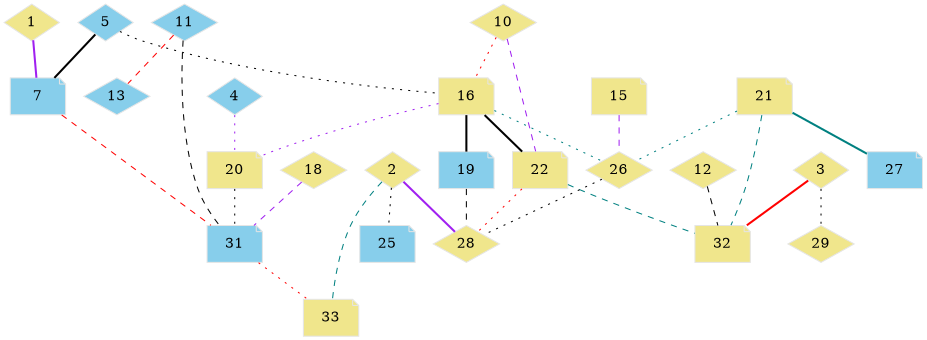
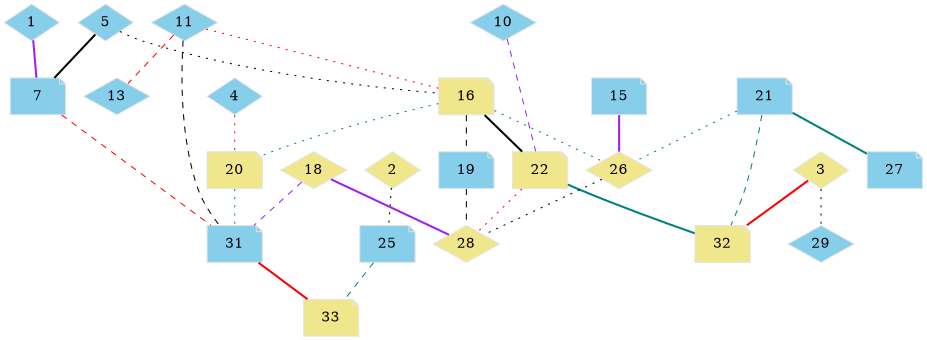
node "1": fillcolor khaki -> skyblue
node "10": fillcolor khaki -> skyblue
edge "10" -- "16": now "11" -- "16"
node "15": fillcolor khaki -> skyblue
node "21": fillcolor khaki -> skyblue
edge "16" -- "20": color purple -> teal
edge "4" -- "20": color purple -> red
edge "16" -- "19": style bold -> dashed
edge "15" -- "26": style dashed -> bold
node "12": removed
edge "20" -- "31": color black -> teal
edge "2" -- "28": now "18" -- "28"
edge "22" -- "32": style dashed -> bold
edge "2" -- "33": now "25" -- "33"
node "29": fillcolor khaki -> skyblue
edge "31" -- "33": style dotted -> bold
